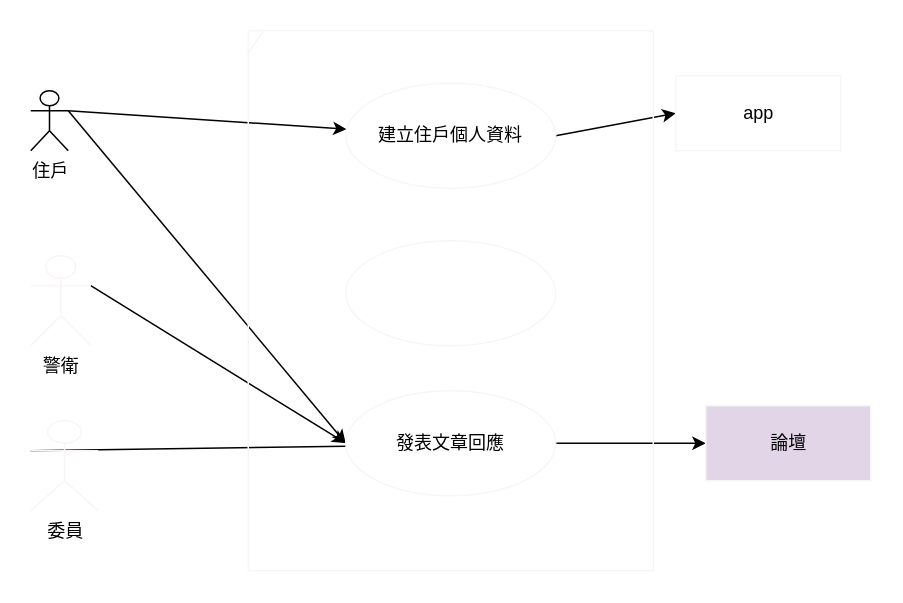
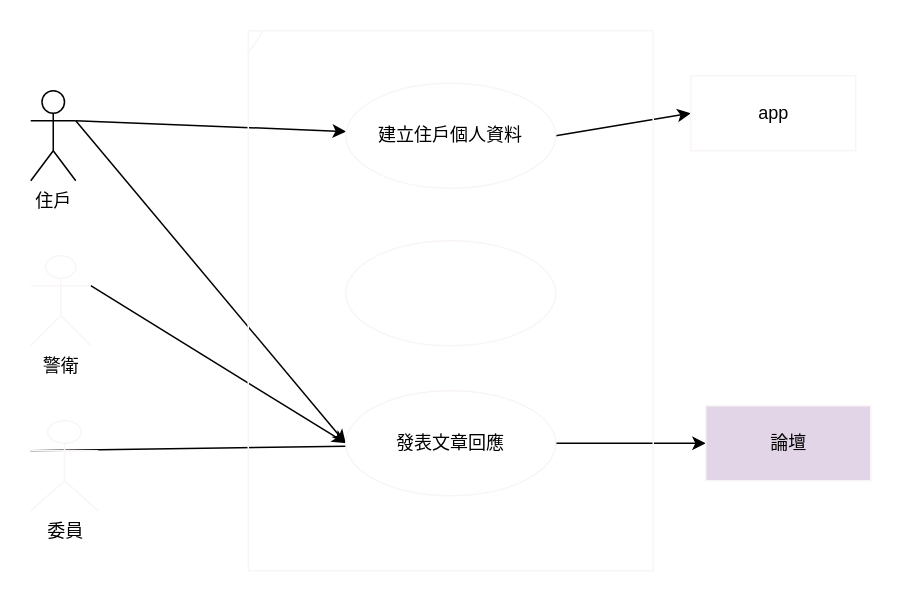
node "app": moved (758, 113) -> (773, 113)
node "住戶": size 38x60 -> 45x90
